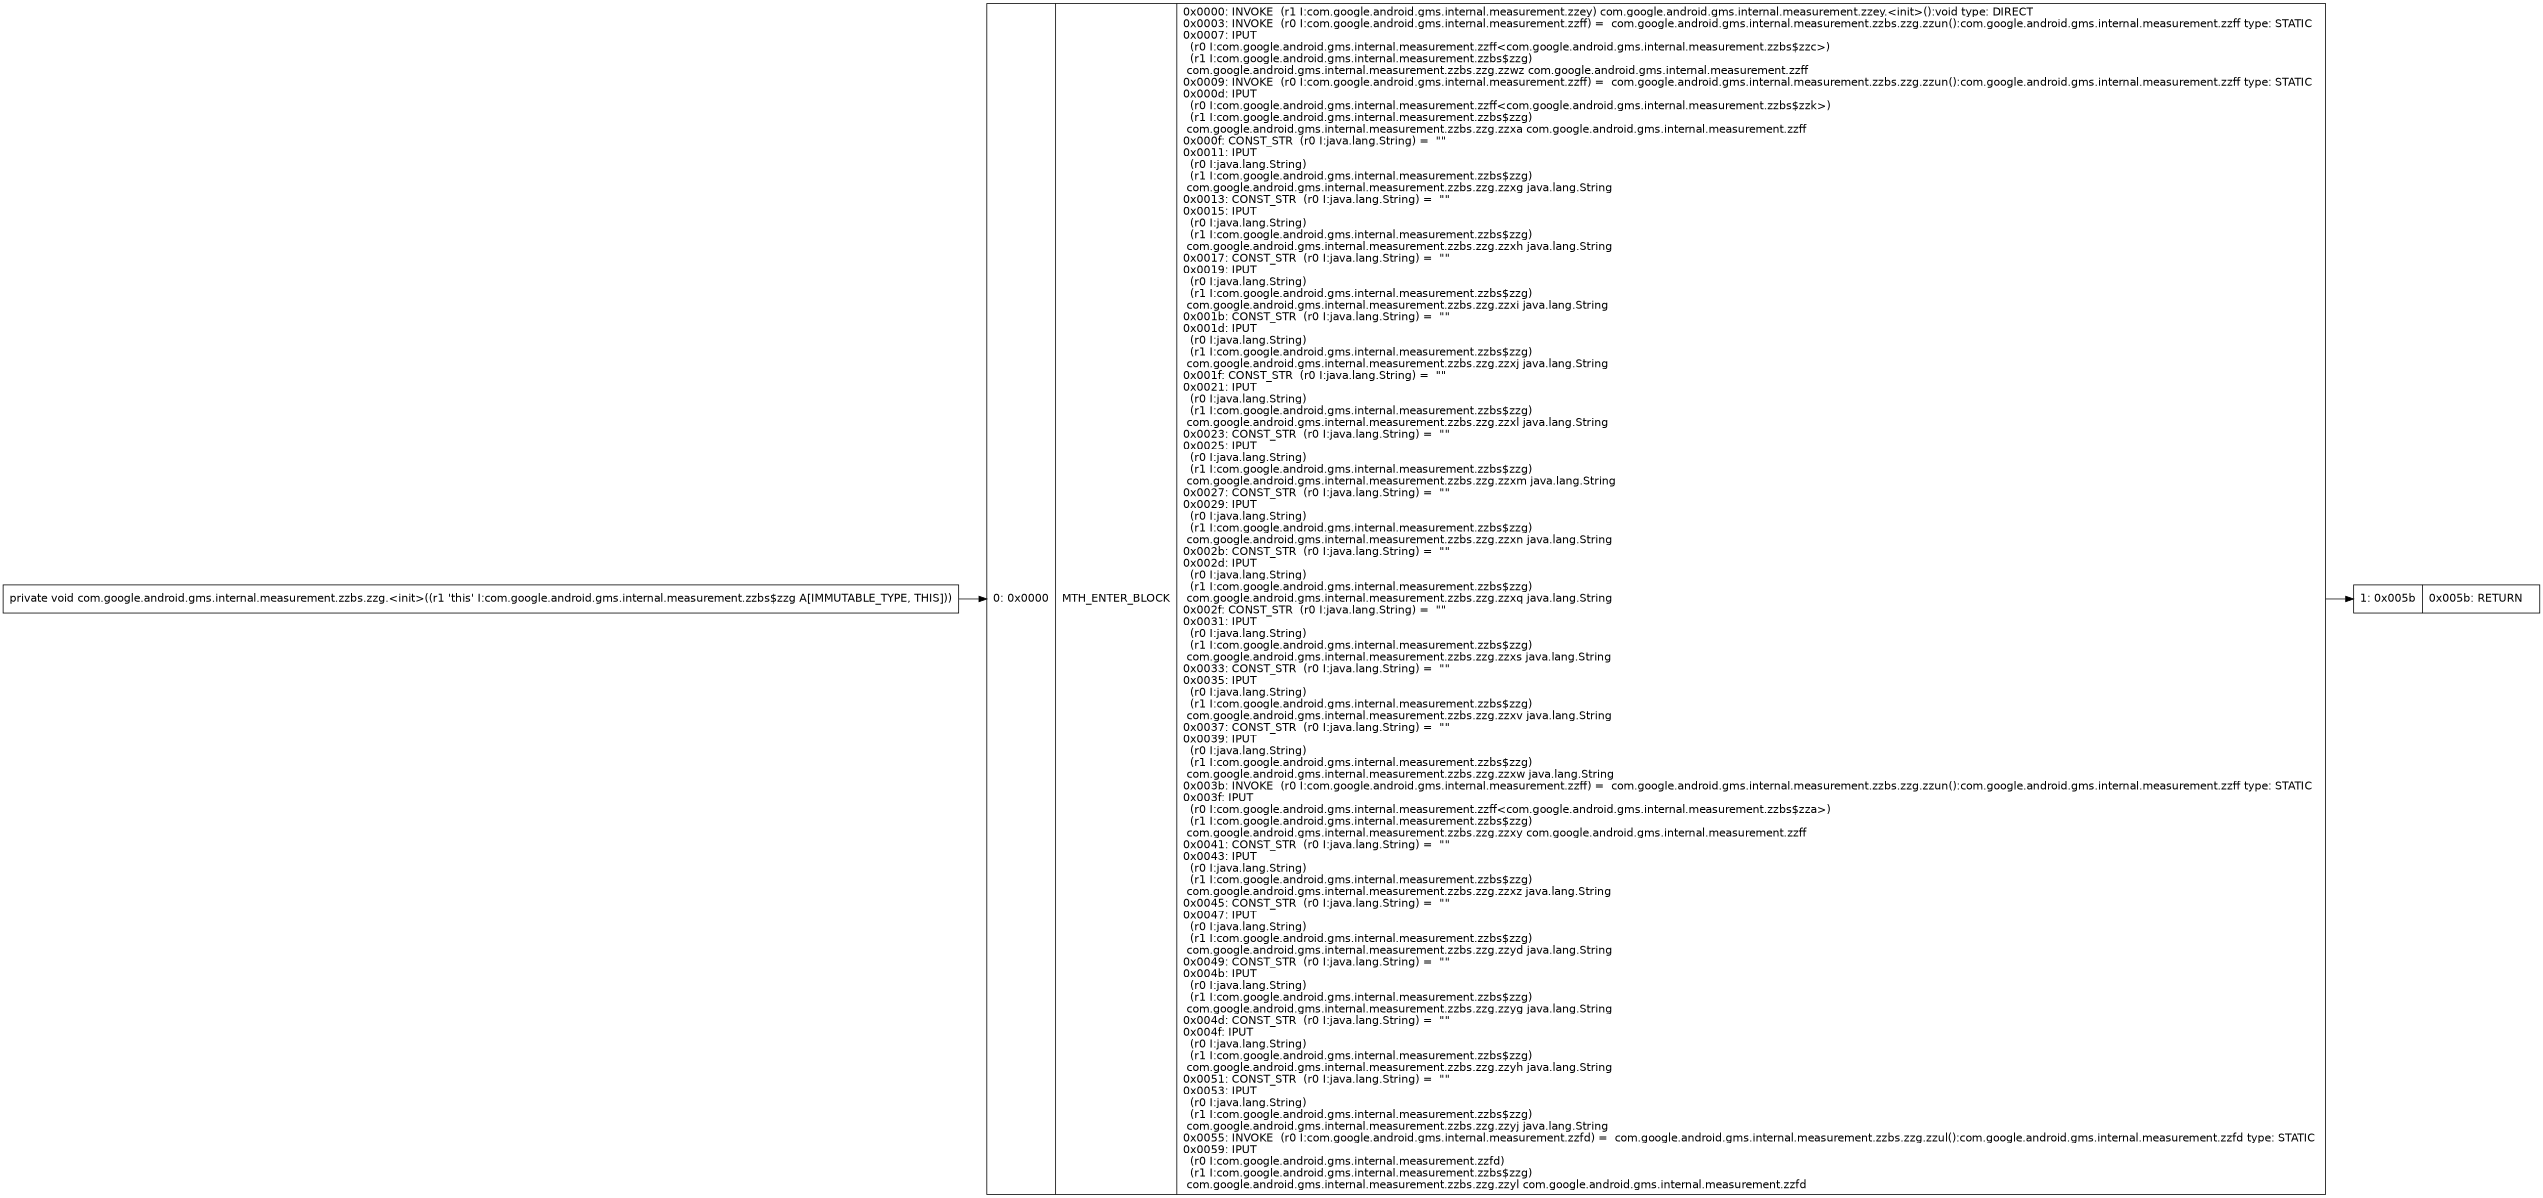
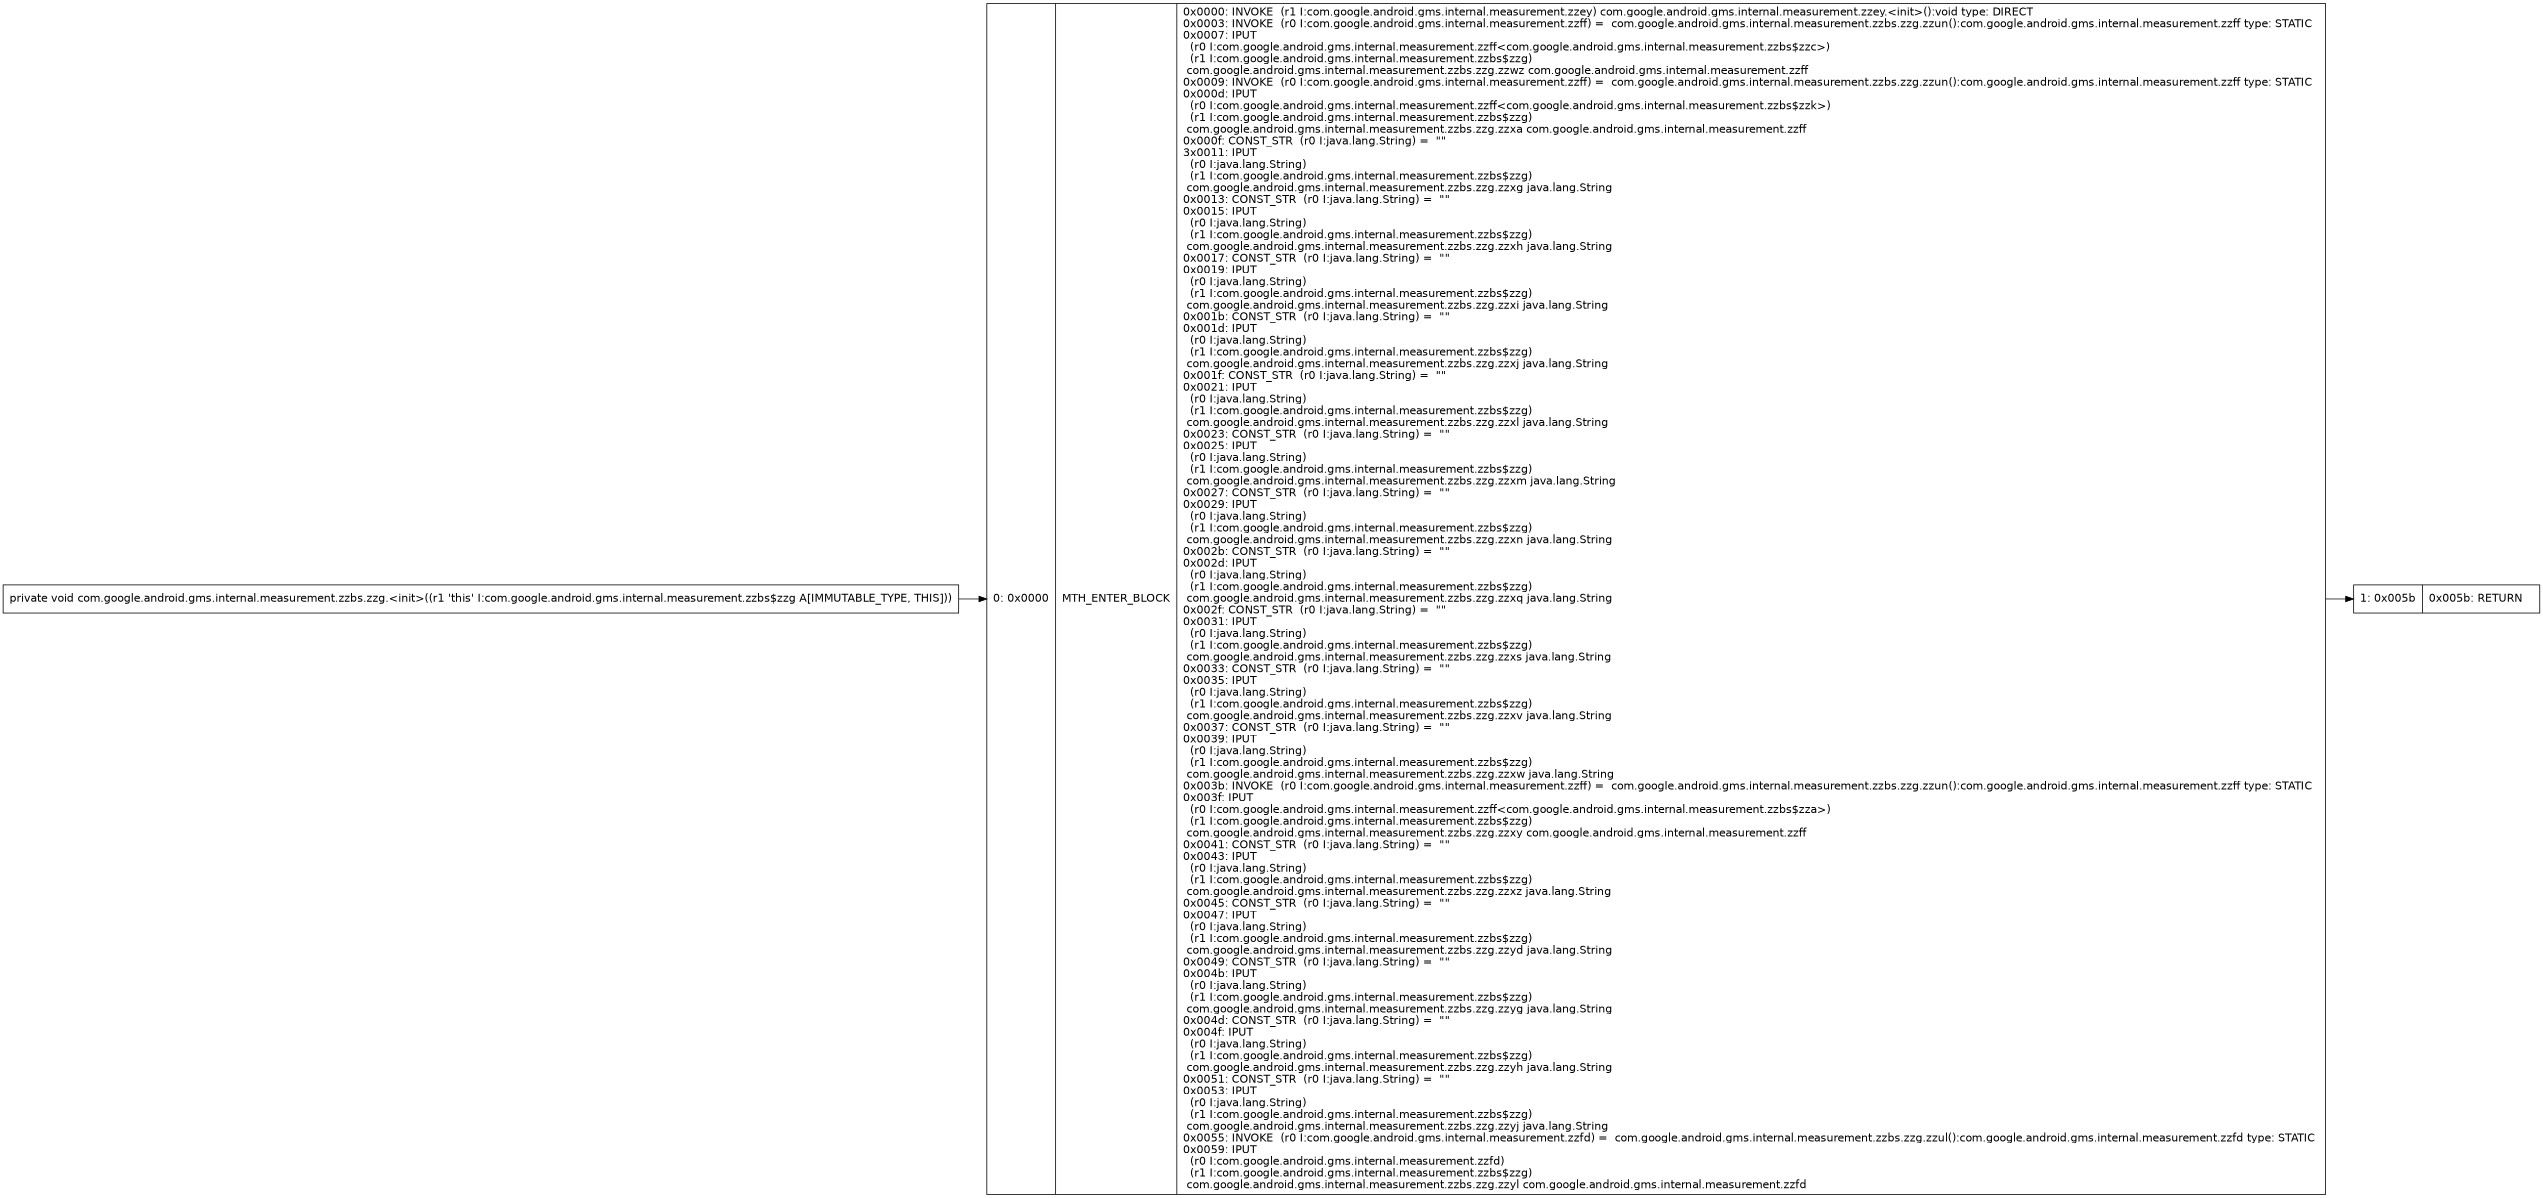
node "0: 0x0000": text "0x0011: IPUT" -> "3x0011: IPUT"
